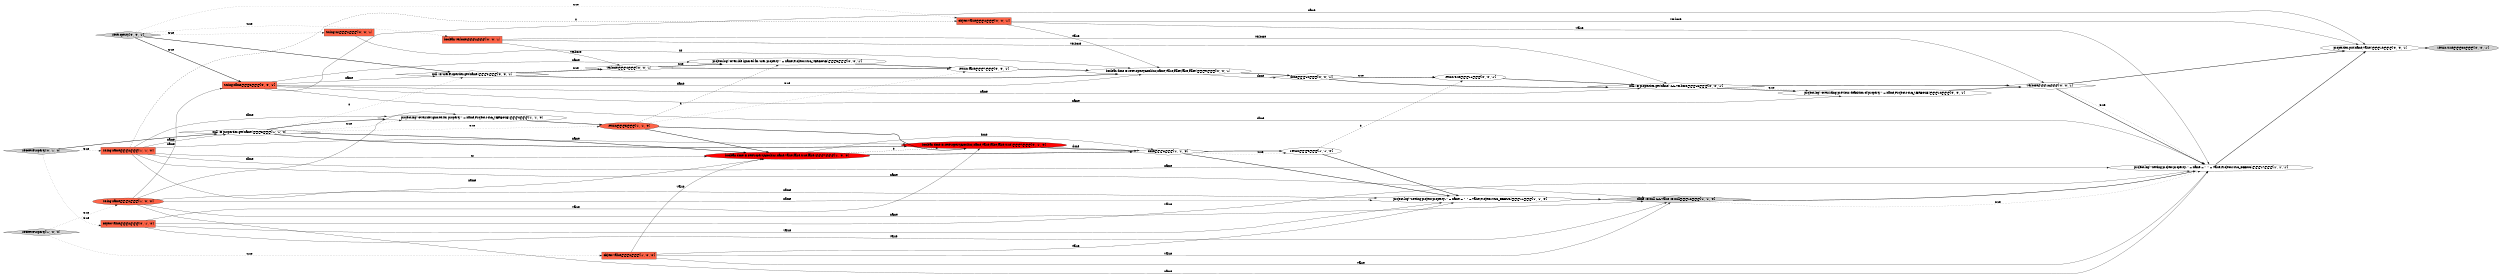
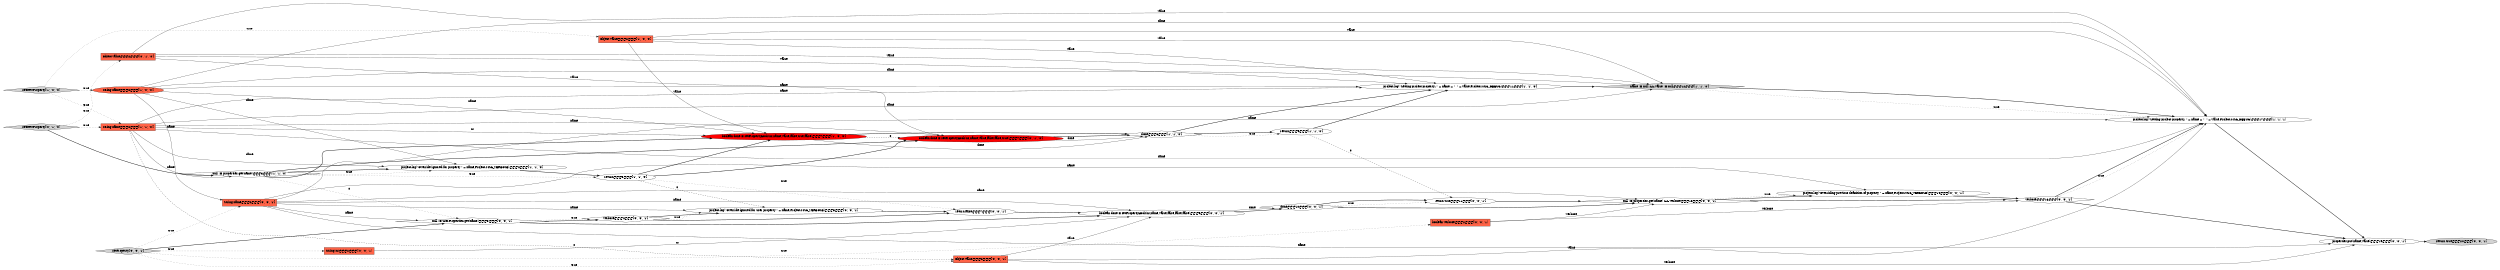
edge "boolean verbose@@@2@@@['0', '0', '1']" -> "verbose@@@4@@@['0', '0', '1']": removed, label "verbose"
edge "setProperty['0', '0', '1']" -> "String name@@@2@@@['0', '0', '1']": style bold -> dotted
edge "setNewProperty['1', '0', '0']" -> "String name@@@2@@@['1', '1', '0']": added, label "true"
node "return@@@5@@@['1', '1', '0']": fillcolor tomato -> white
